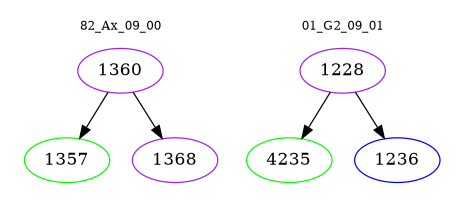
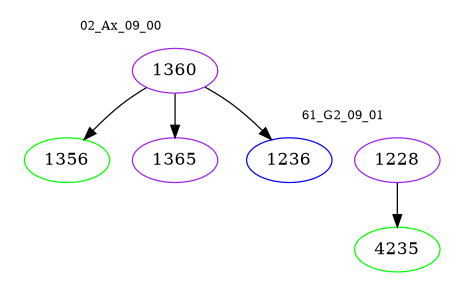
cluster "82_Ax_09_00": label "82_Ax_09_00" -> "02_Ax_09_00"
cluster "01_G2_09_01": label "01_G2_09_01" -> "61_G2_09_01"
edge "1228" -> "1236": now "1360" -> "1236"
node "1357": label "1357" -> "1356"
node "1368": label "1368" -> "1365"
